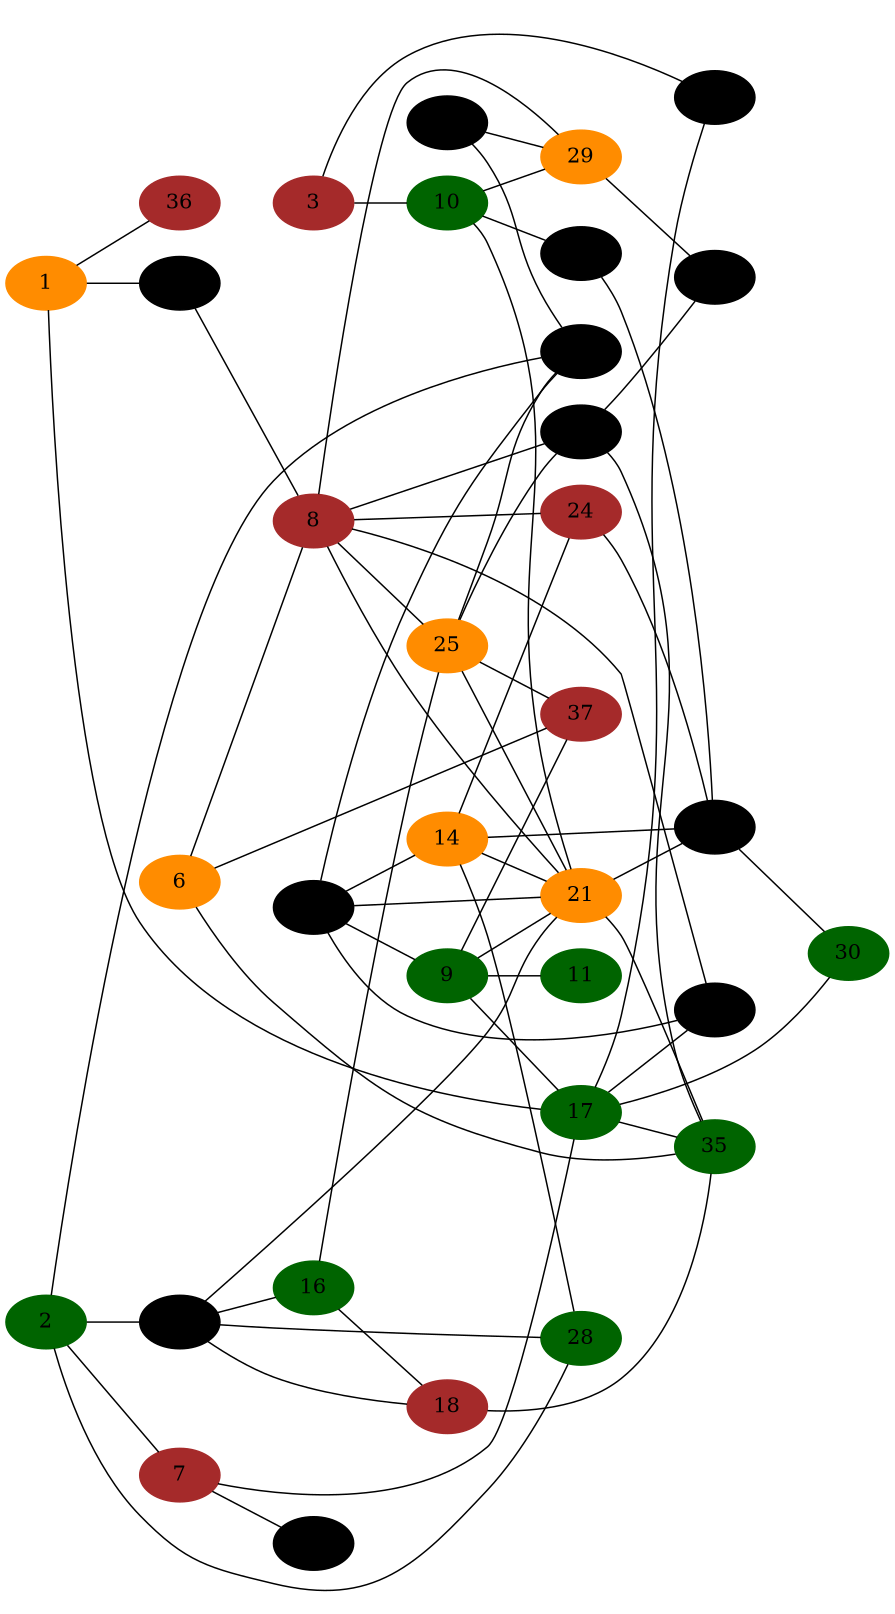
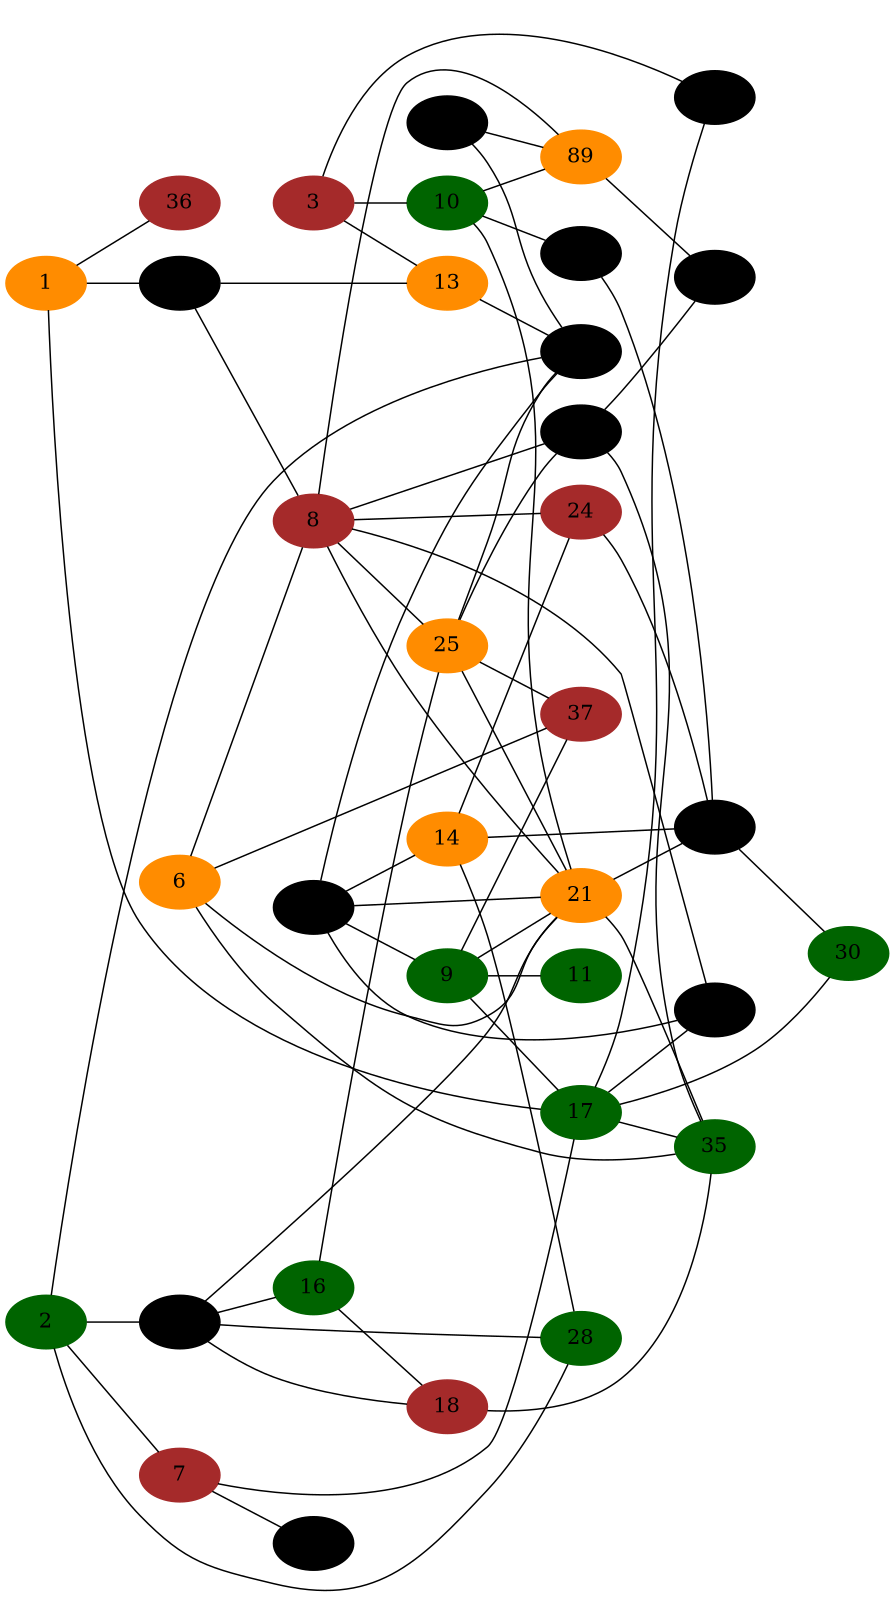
node "29": label "29" -> "89"
node "13": added
edge "14" -- "21": now "6" -- "21"
